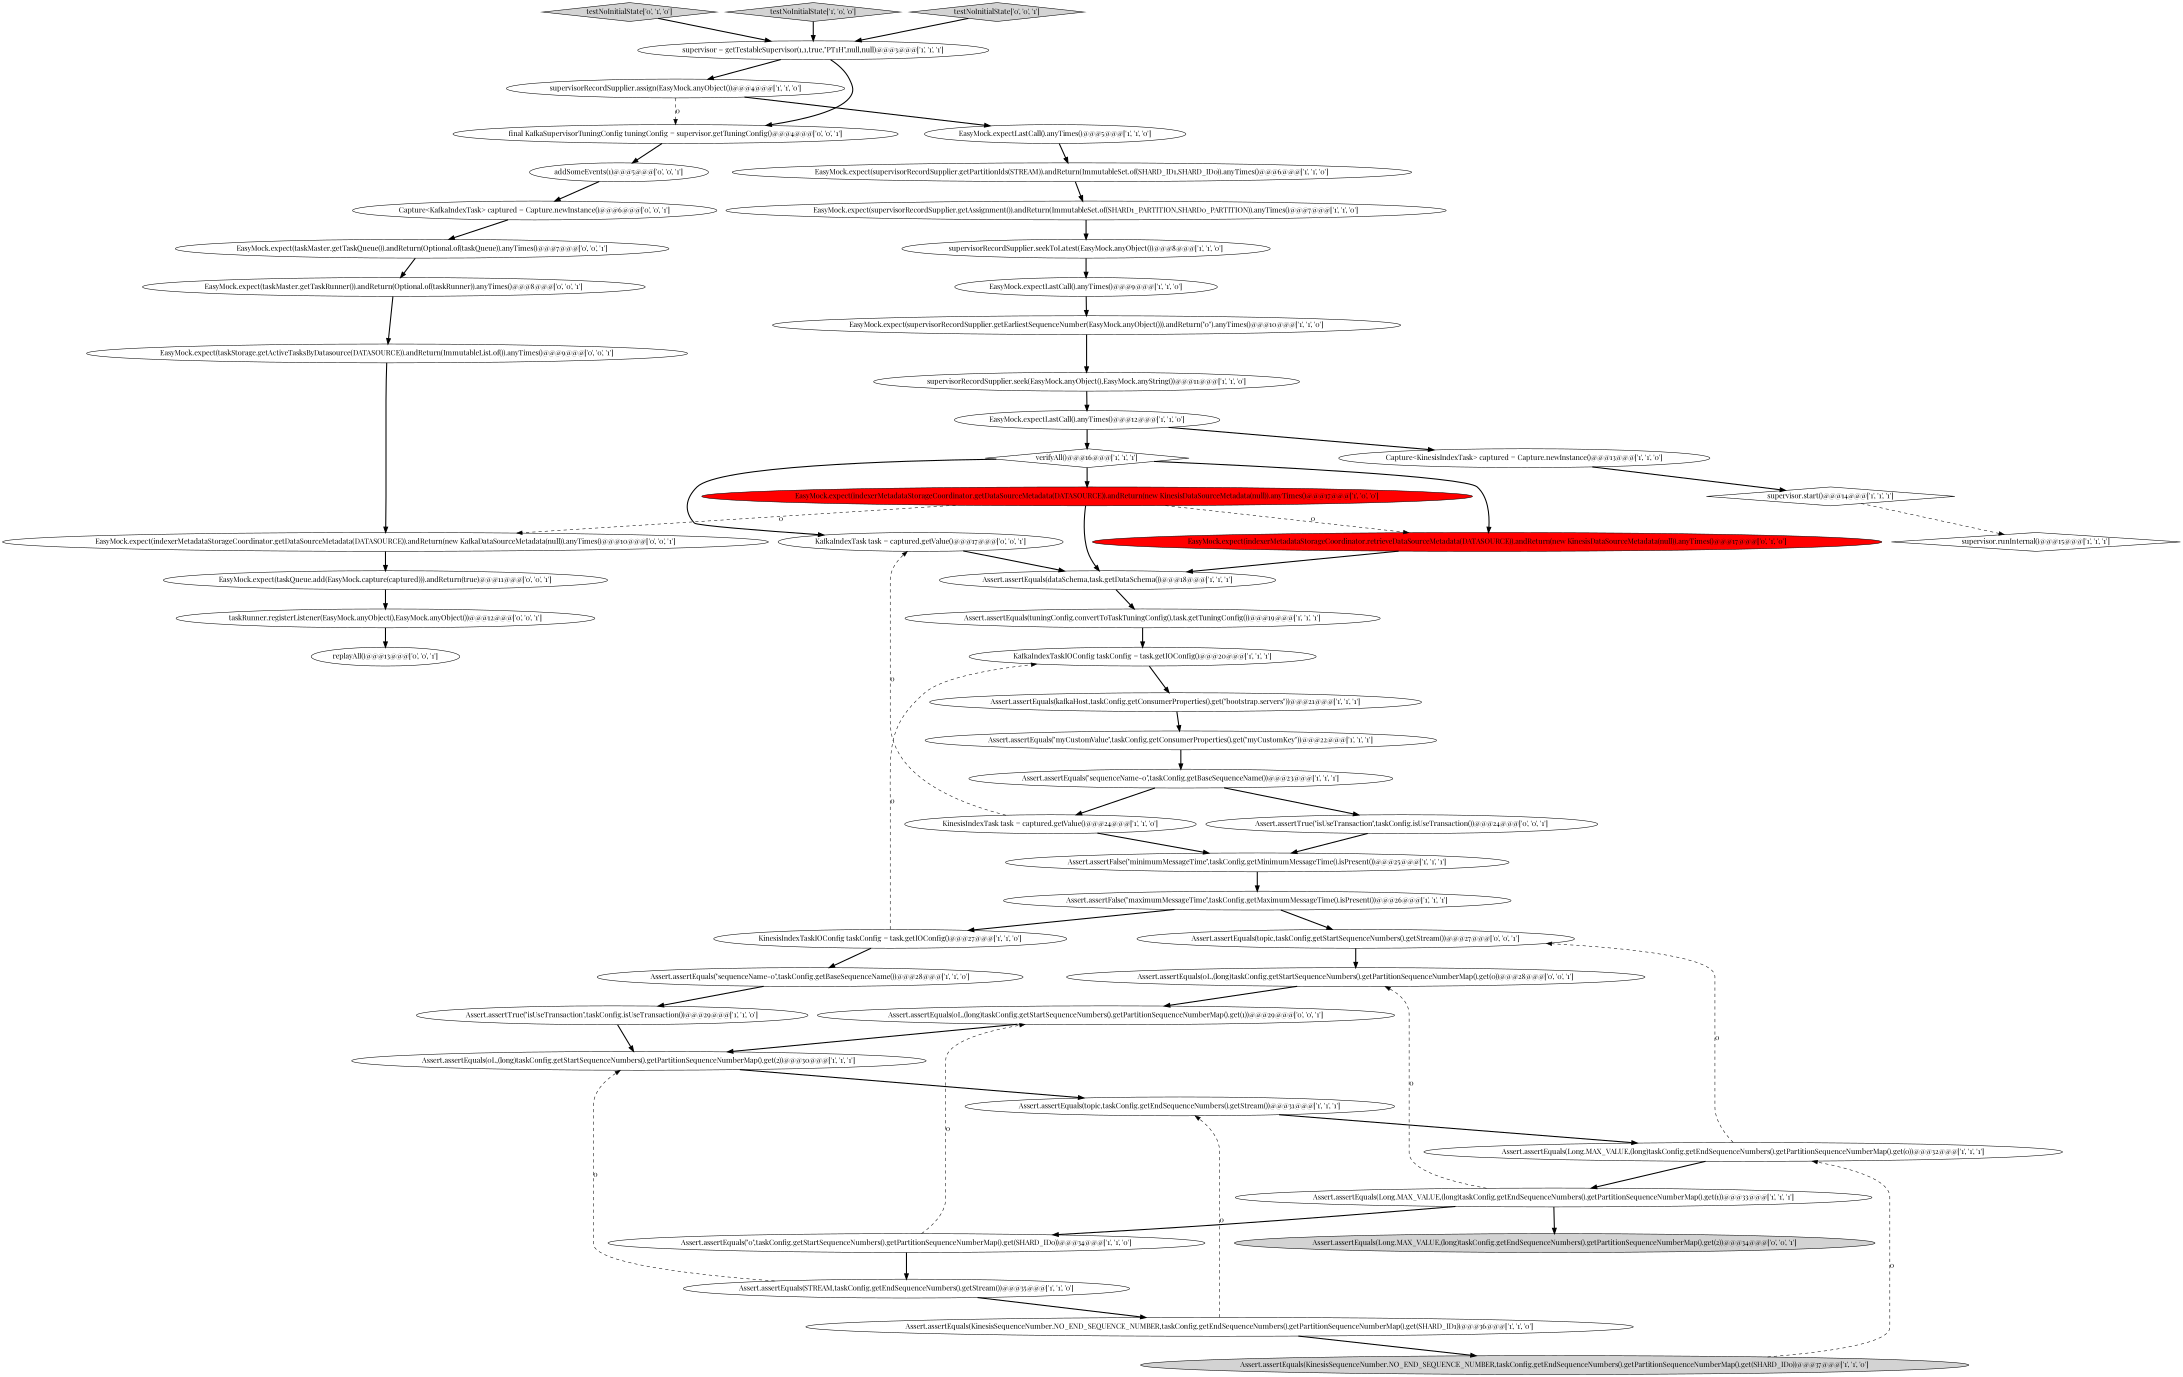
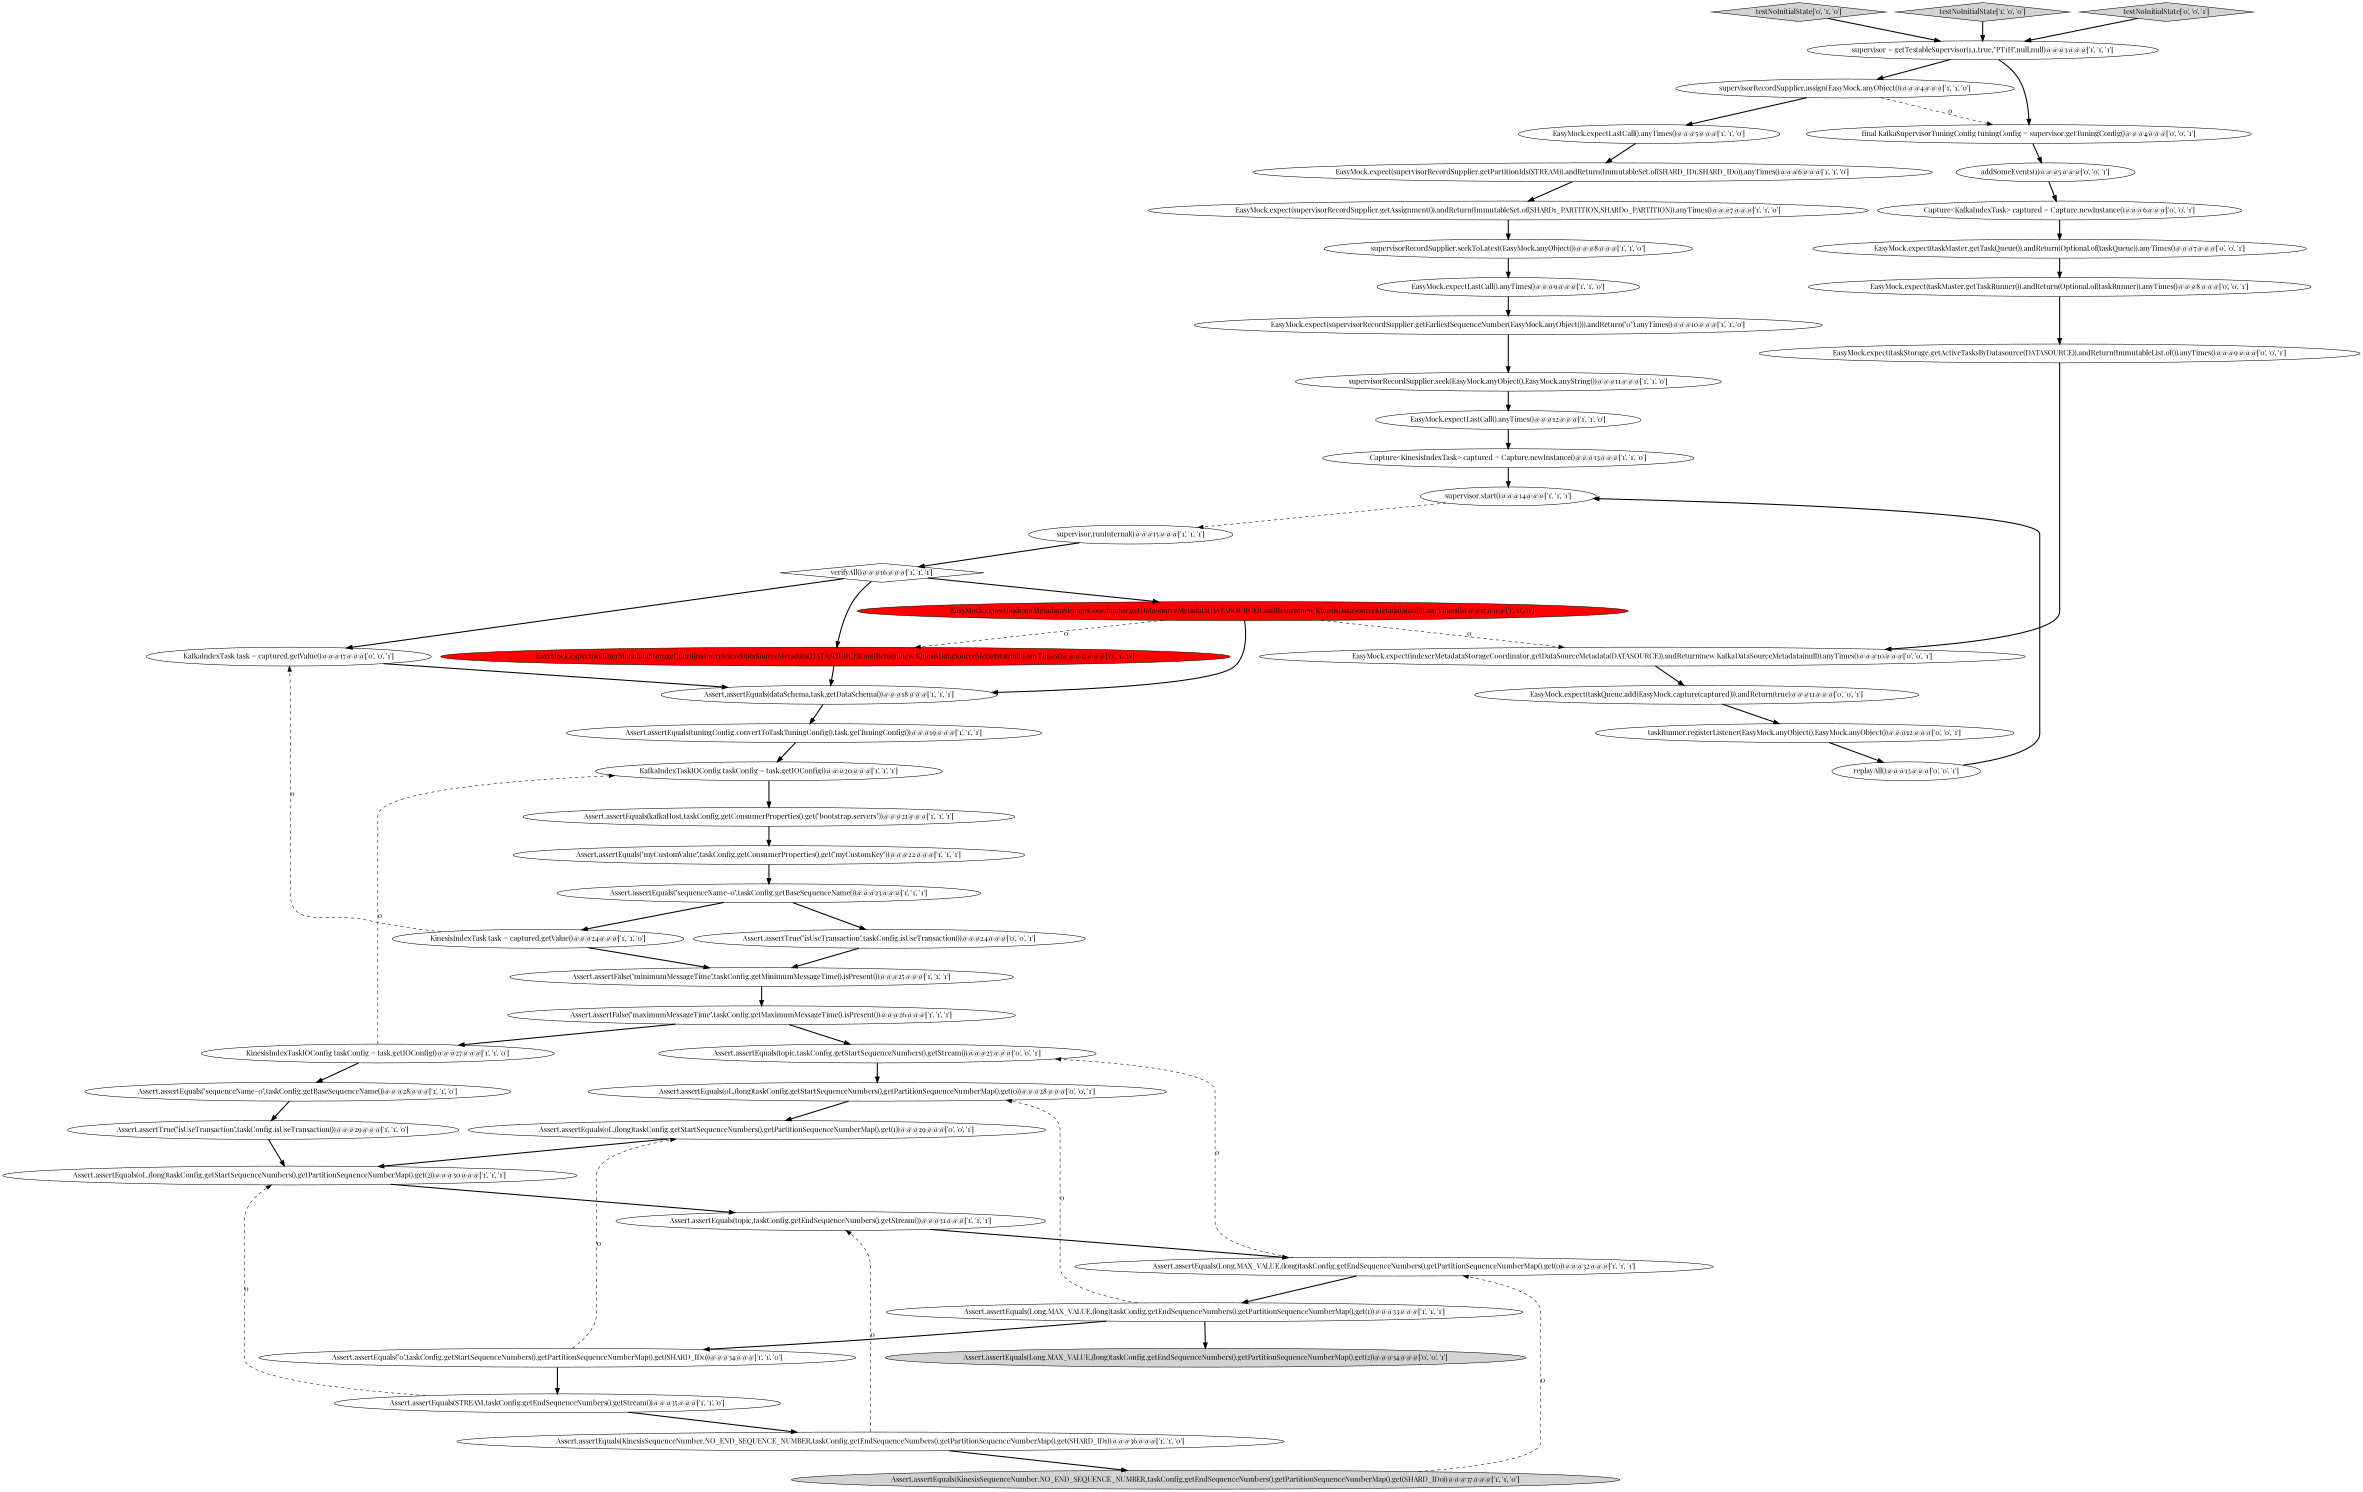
edge "EasyMock.expectLastCall().anyTimes()@@@12@@@['1', '1', '0']" -> "verifyAll()@@@16@@@['1', '1', '1']": now "supervisor.runInternal()@@@15@@@['1', '1', '1']" -> "verifyAll()@@@16@@@['1', '1', '1']"
node "supervisor.start()@@@14@@@['1', '1', '1']": shape diamond -> ellipse
edge "replayAll()@@@13@@@['0', '0', '1']" -> "supervisor.start()@@@14@@@['1', '1', '1']": added
node "supervisor.runInternal()@@@15@@@['1', '1', '1']": shape diamond -> ellipse
